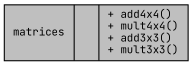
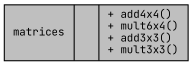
node "matrices": text "+ mult4x4()" -> "+ mult6x4()"
